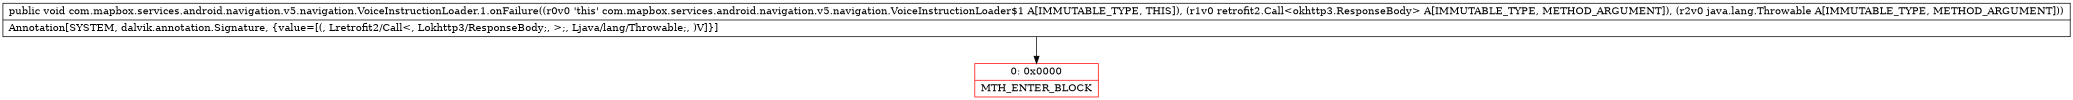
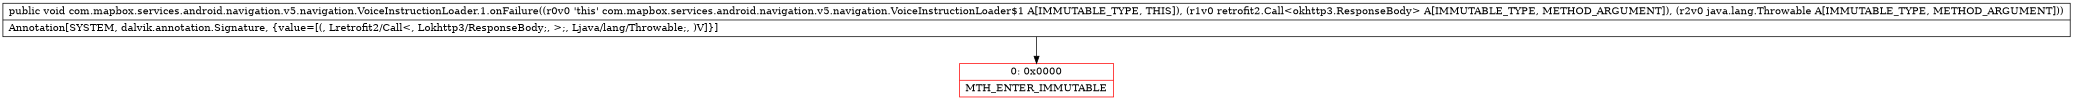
node "0: 0x0000": text "MTH_ENTER_BLOCK" -> "MTH_ENTER_IMMUTABLE"
